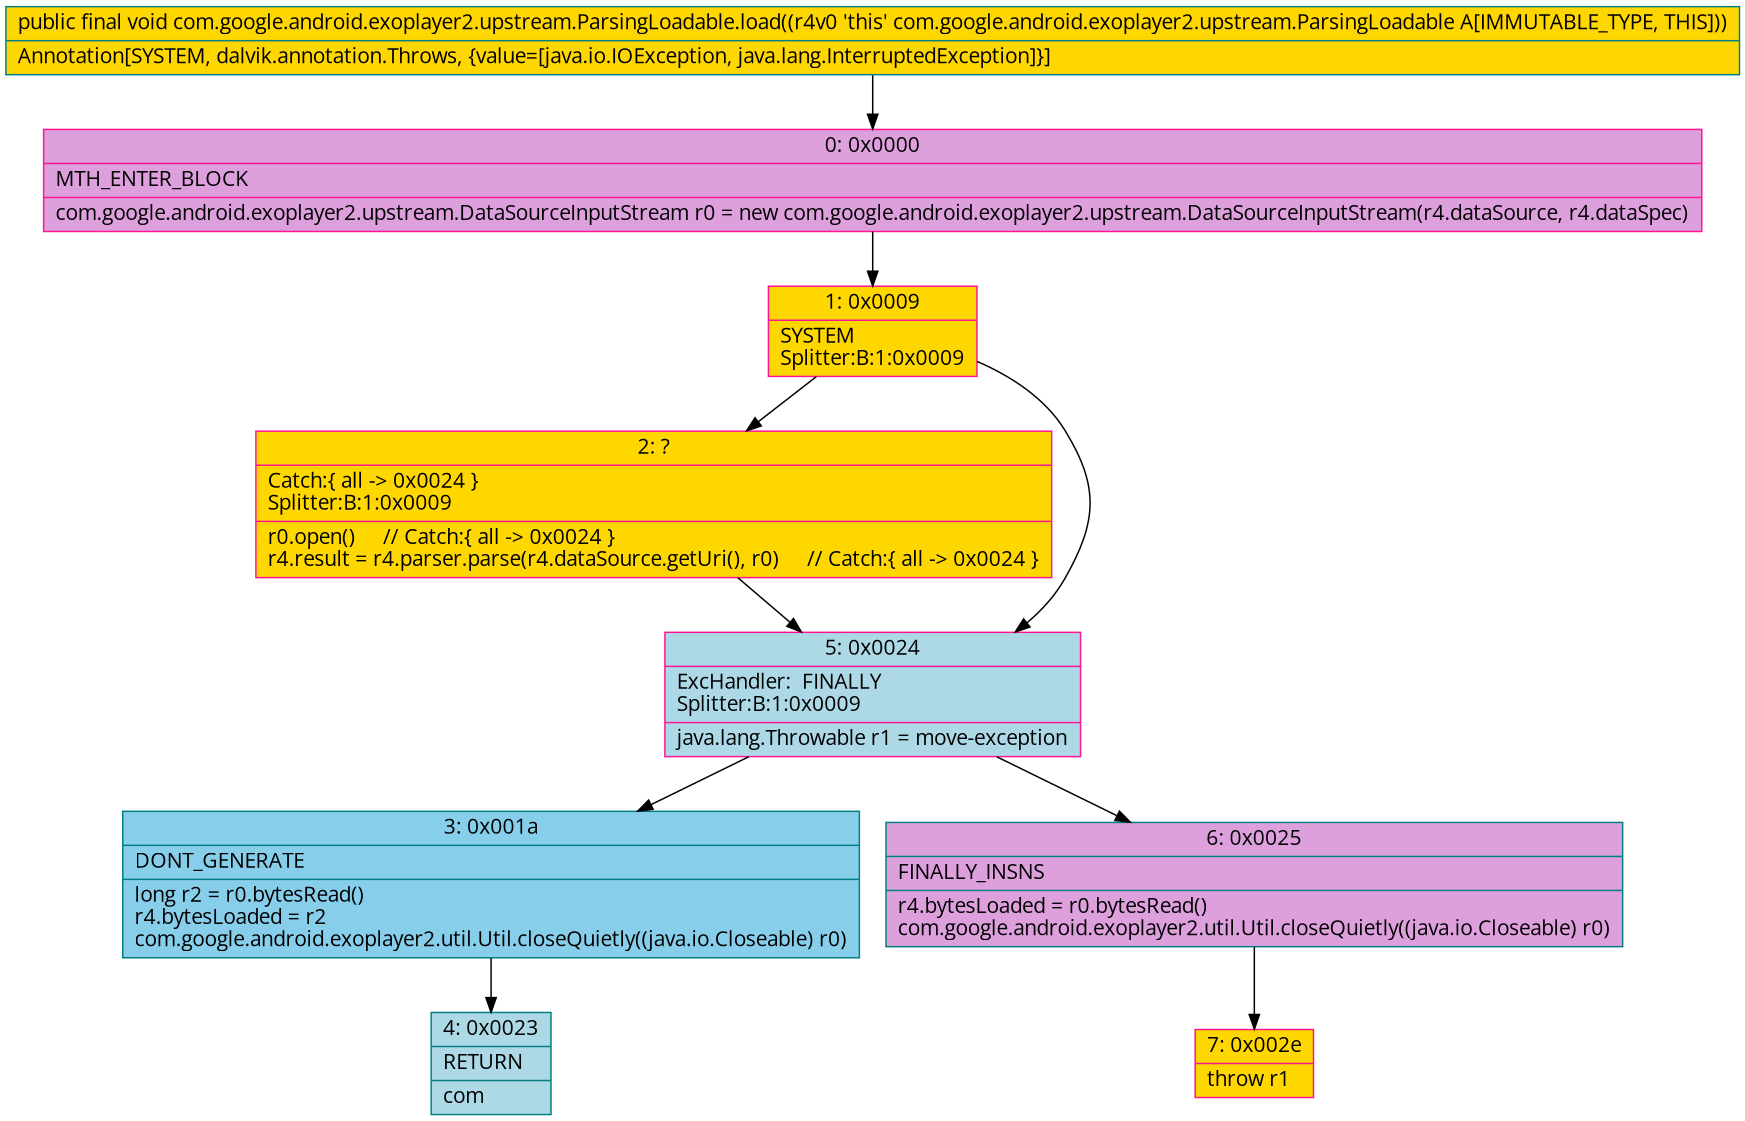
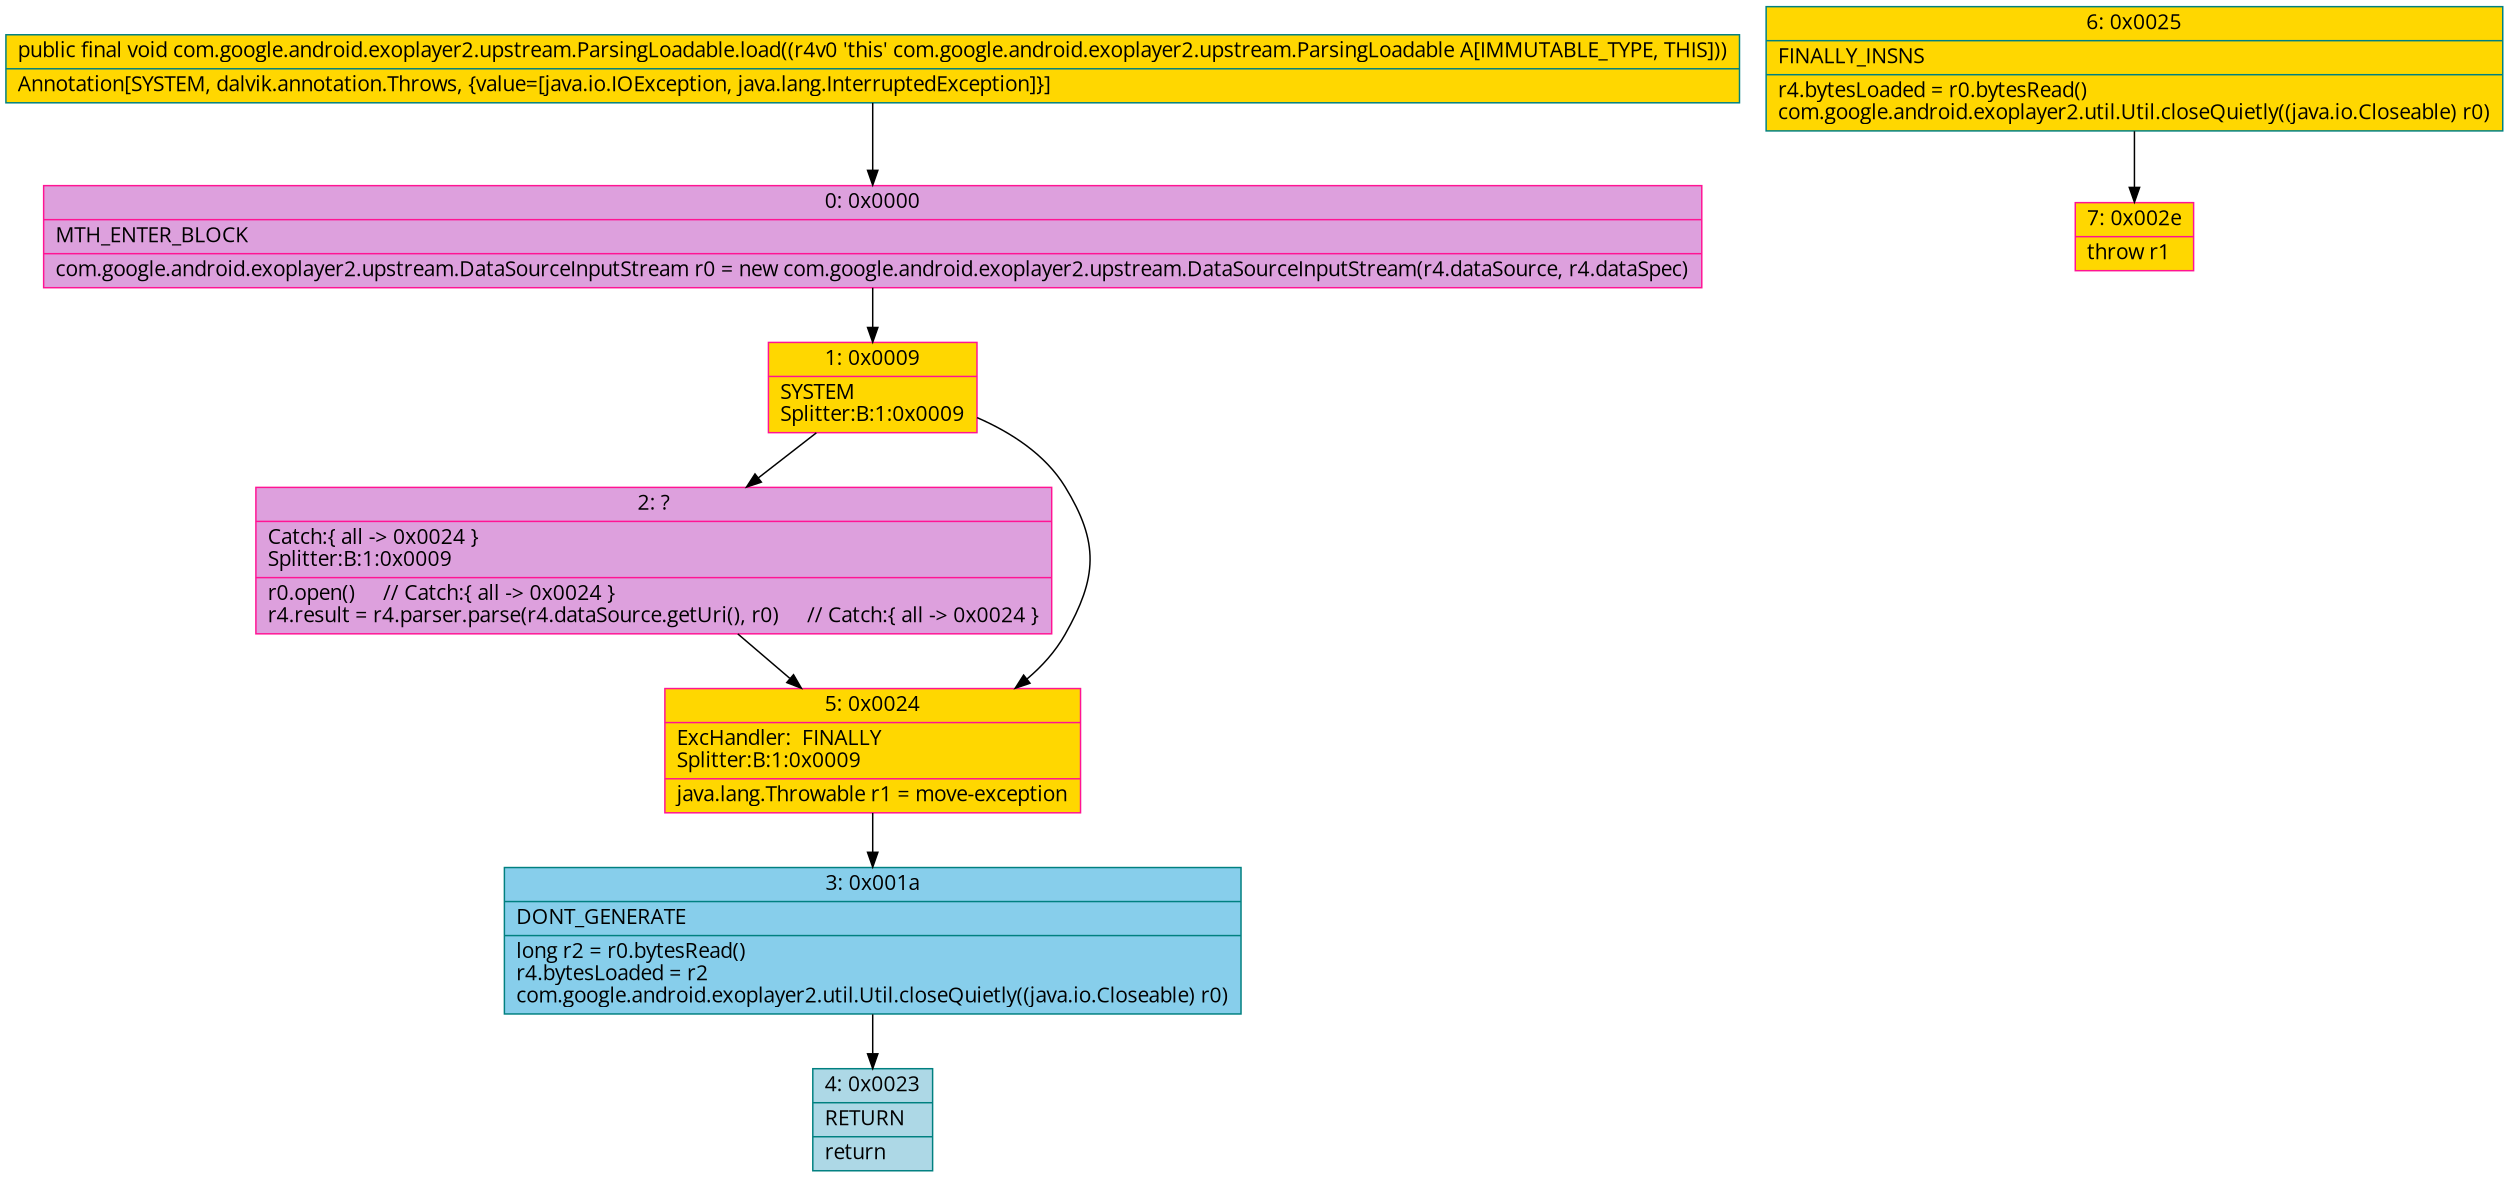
node "2: ?": fillcolor gold -> plum
node "5: 0x0024": fillcolor lightblue -> gold
edge "5: 0x0024" -> "6: 0x0025": removed
node "6: 0x0025": fillcolor plum -> gold
node "4: 0x0023": text "com" -> "return"
